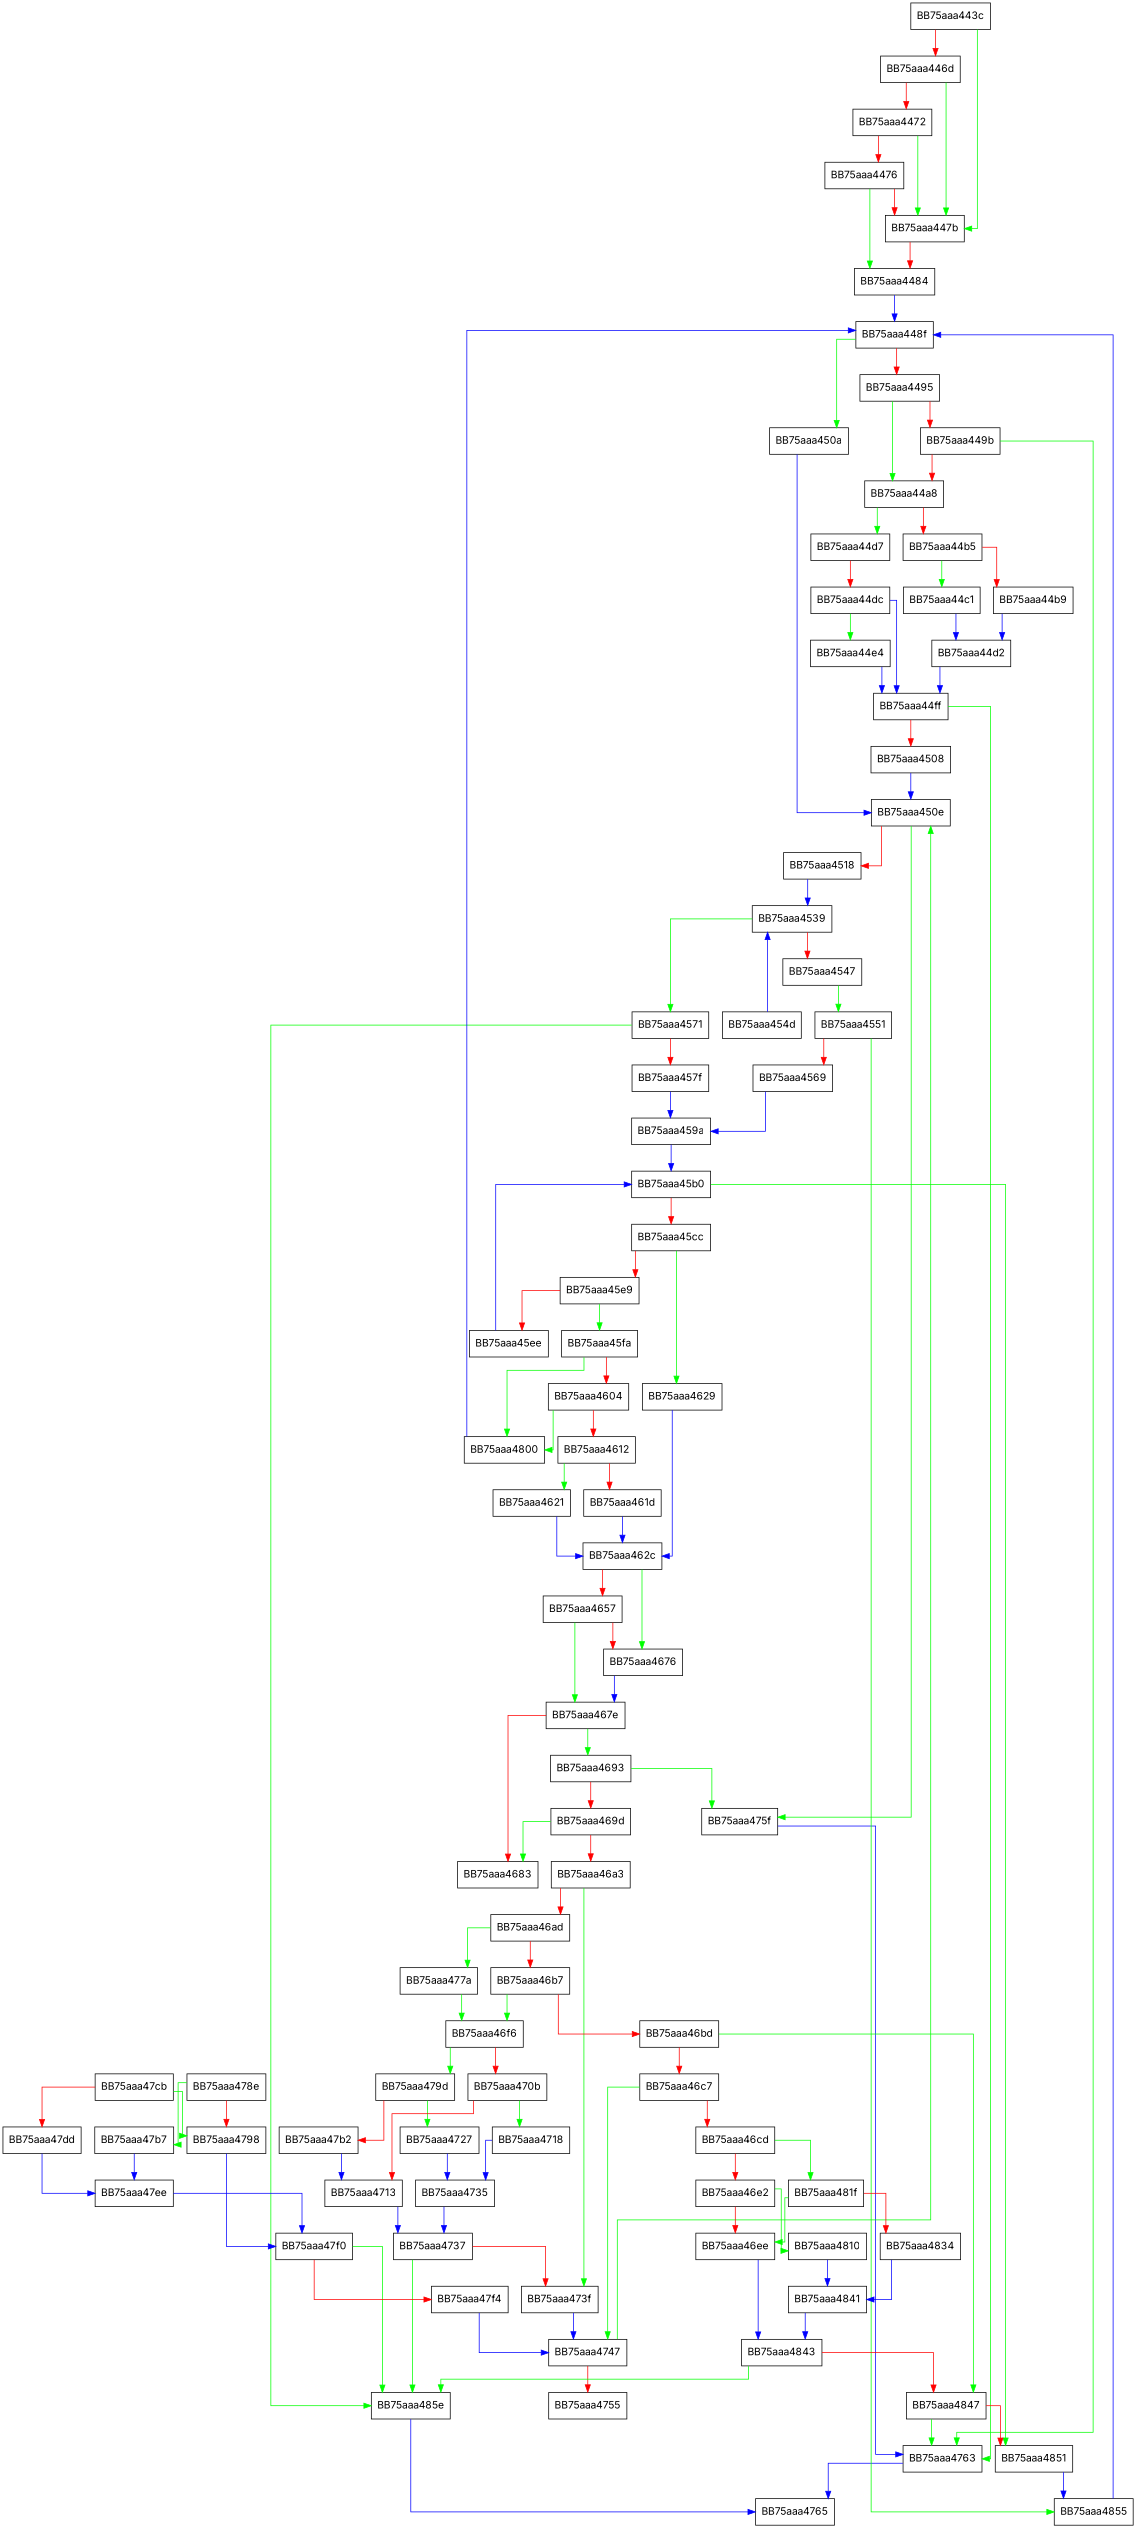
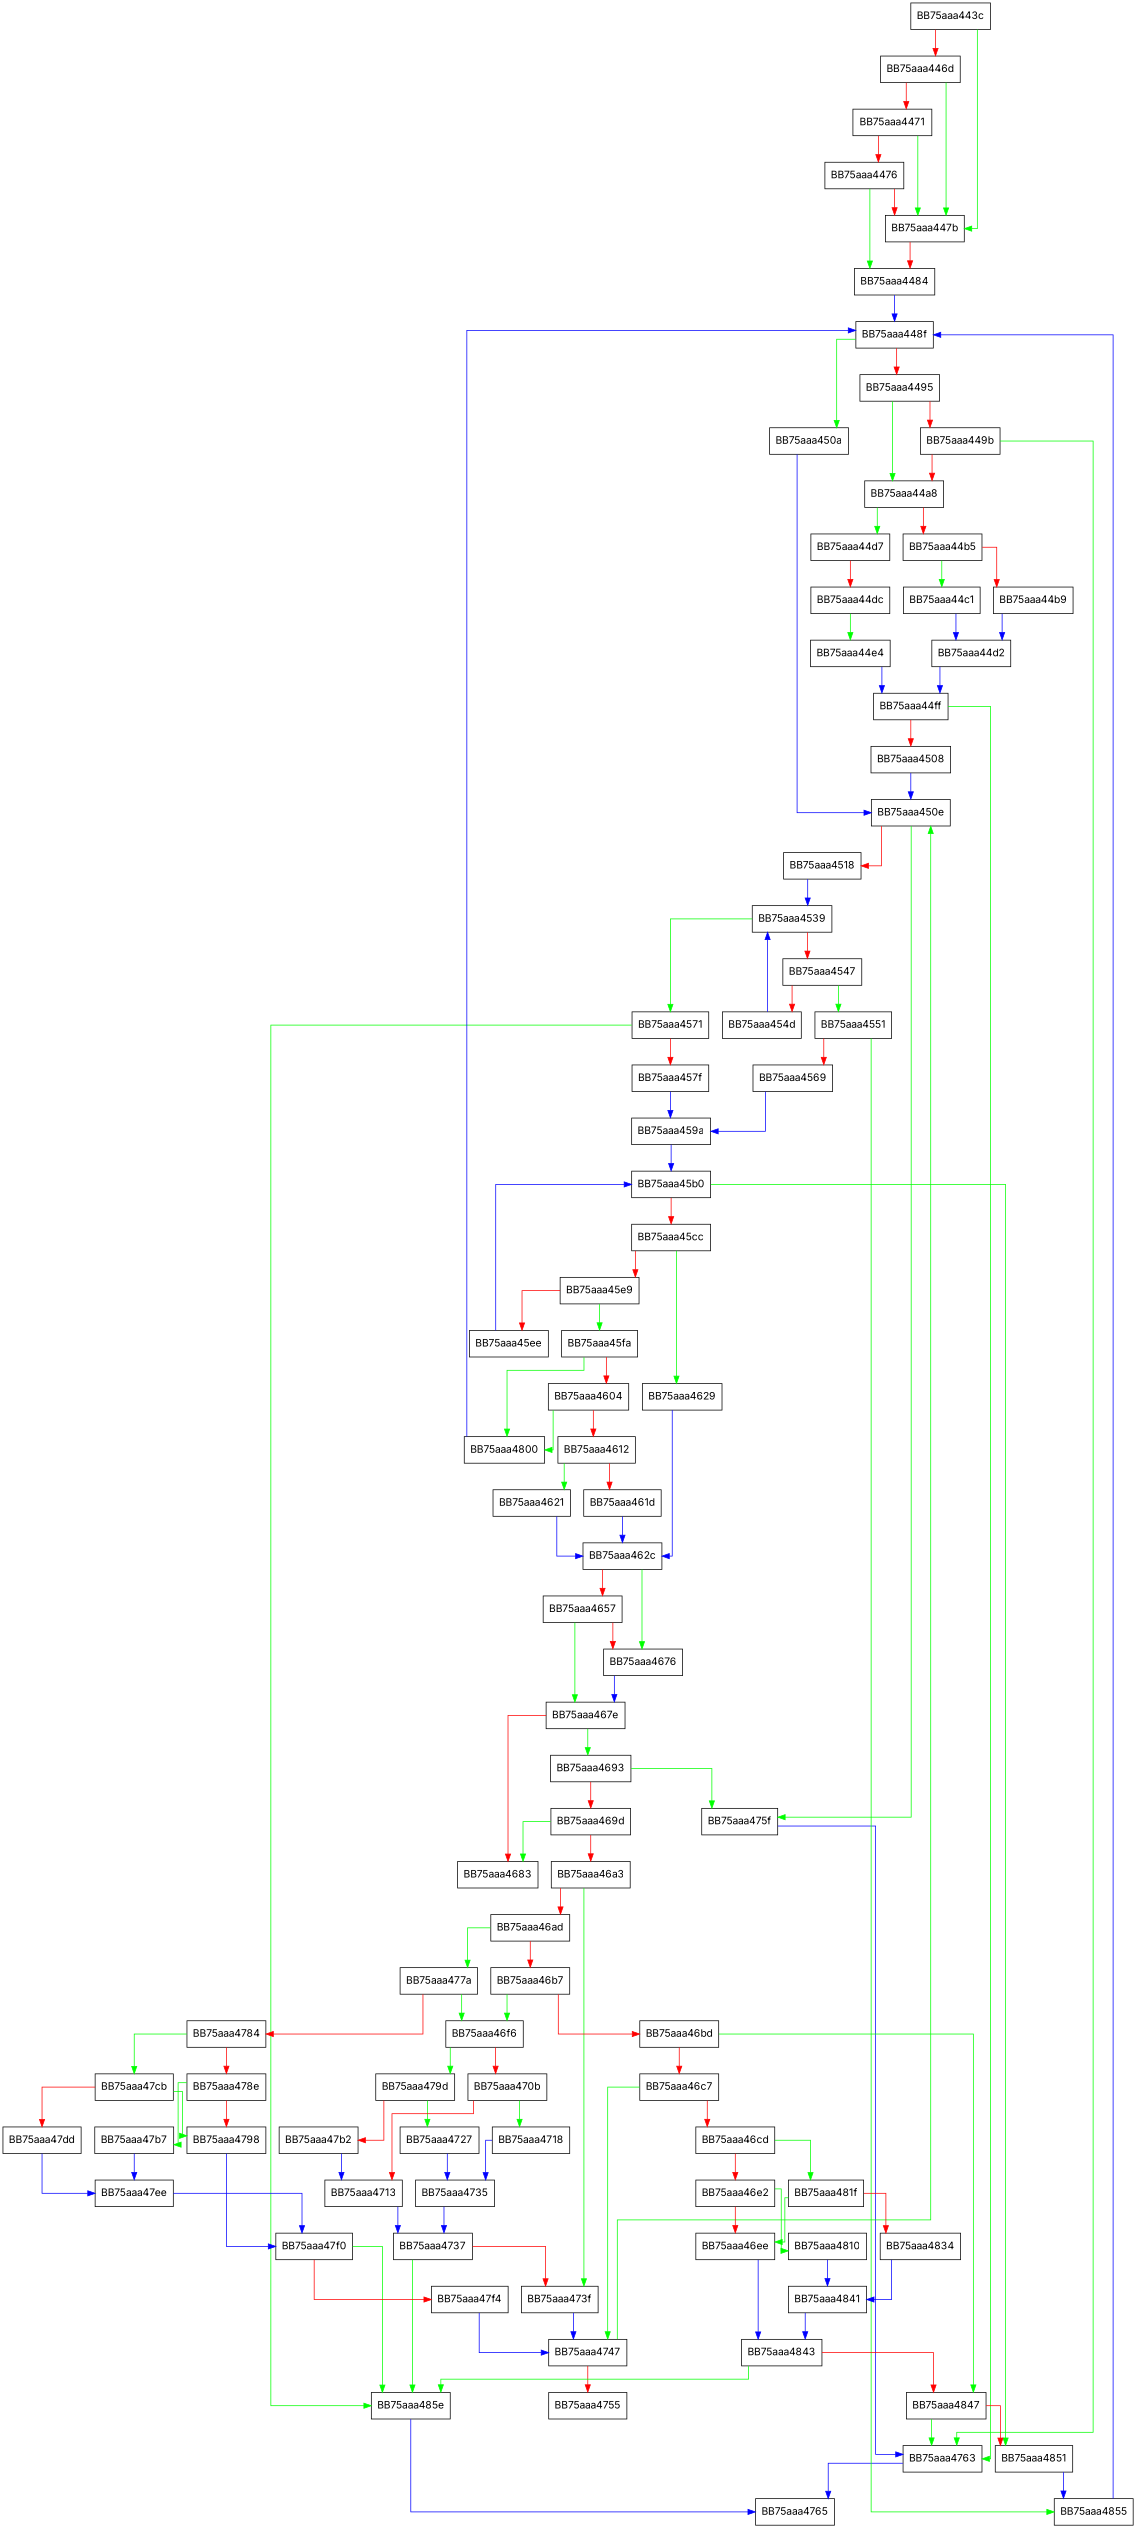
node "BB75aaa4472": label "BB75aaa4472" -> "BB75aaa4471"
edge "BB75aaa44dc" -> "BB75aaa44ff": removed
edge "BB75aaa4547" -> "BB75aaa454d": added
node "BB75aaa4784": added
